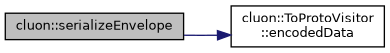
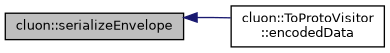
edge "cluon::serializeEnvelope" -> "cluon::ToProtoVisitor ::encodedData": reversed
